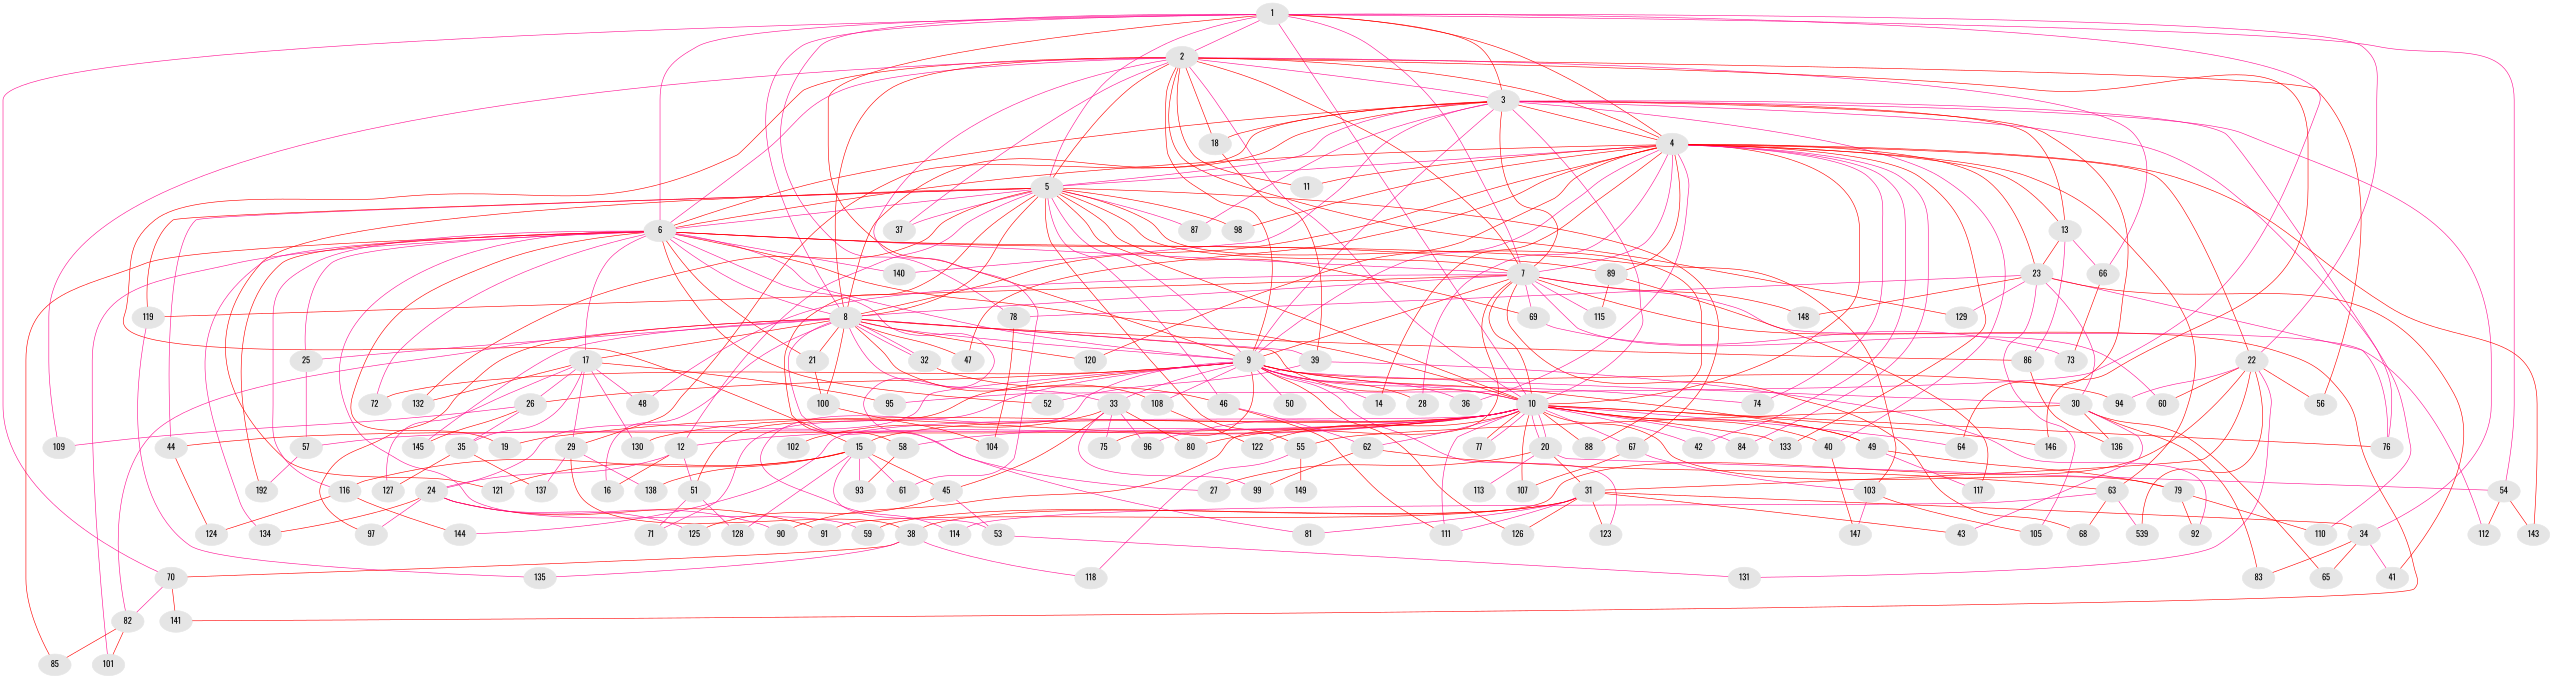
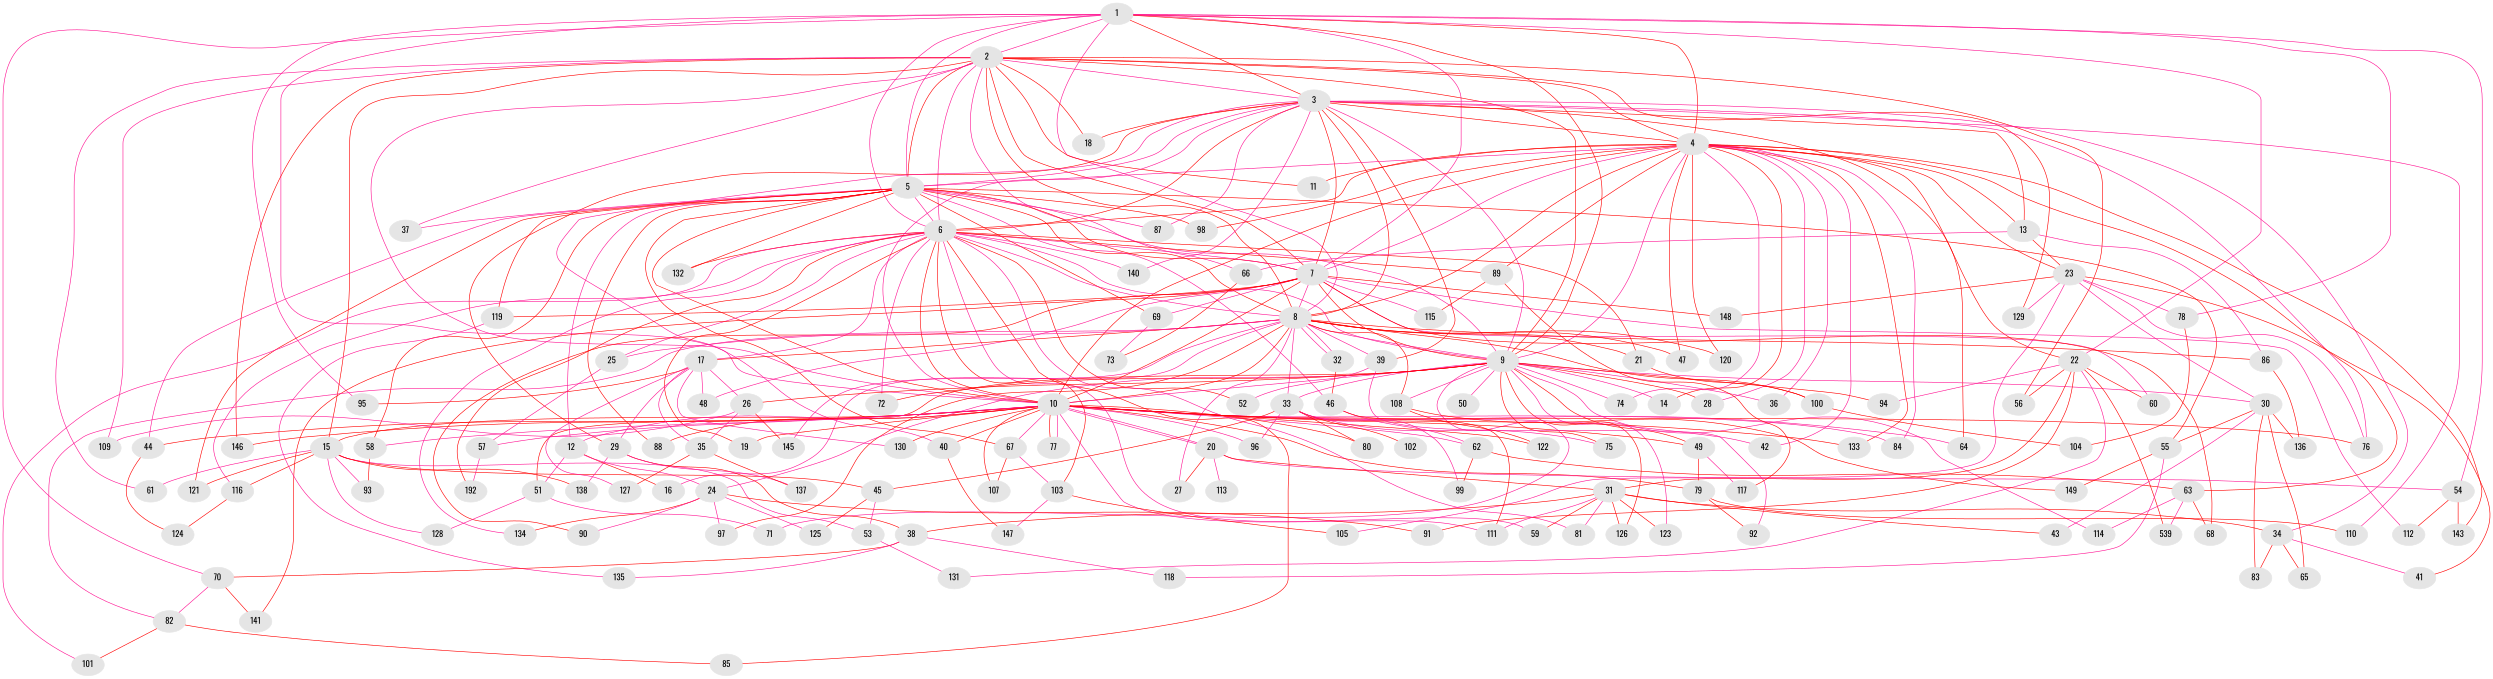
edge "18" -- "39": now "3" -- "39"
edge "17" -- "132": now "6" -- "132"
edge "108" -- "149": added
node "144": removed
